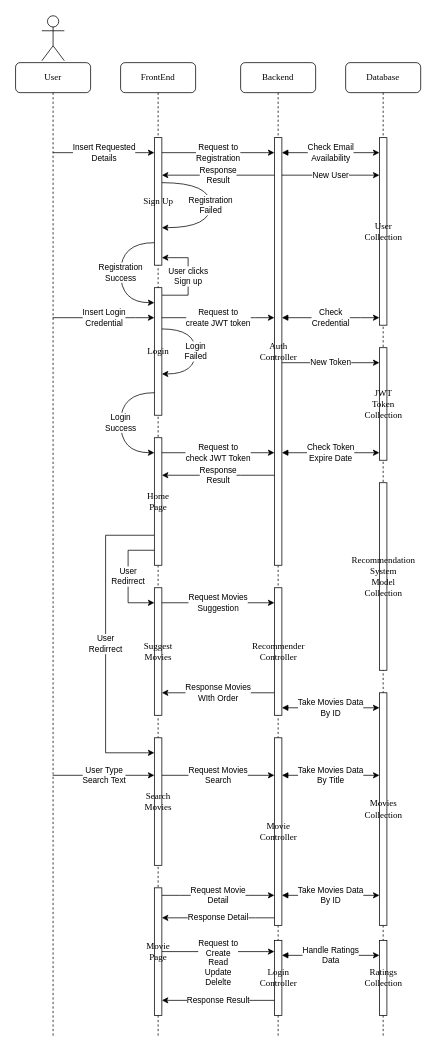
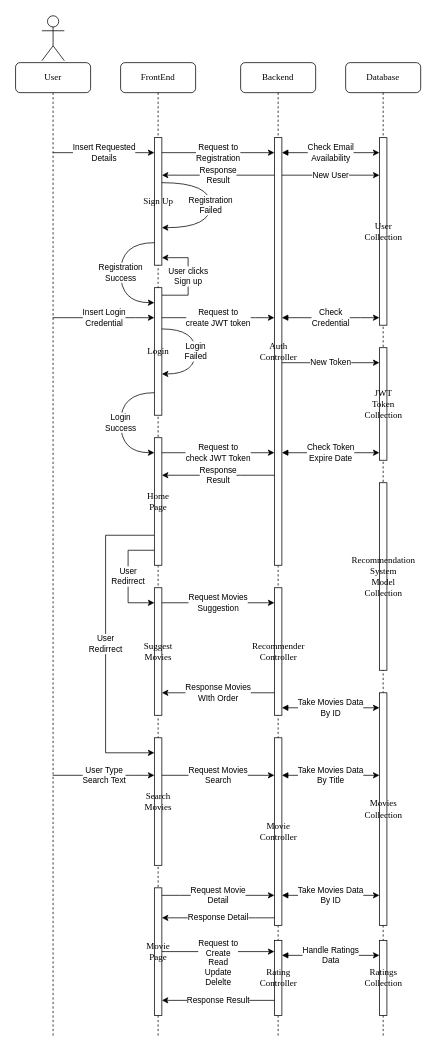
node "Login Controller": label "Login Controller" -> "Rating Controller"
